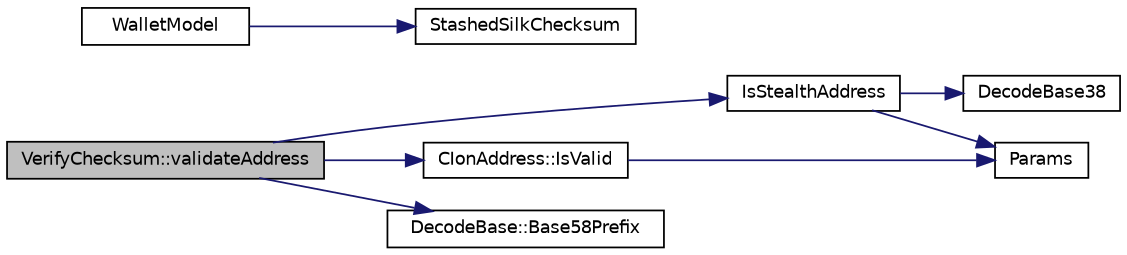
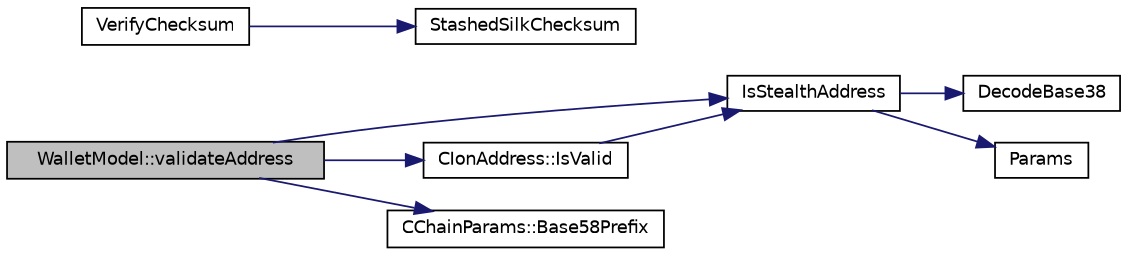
node "WalletModel": label "WalletModel" -> "VerifyChecksum"
node "VerifyChecksum::validateAddress": label "VerifyChecksum::validateAddress" -> "WalletModel::validateAddress"
edge "CIonAddress::IsValid" -> "Params": now "CIonAddress::IsValid" -> "IsStealthAddress"
node "DecodeBase::Base58Prefix": label "DecodeBase::Base58Prefix" -> "CChainParams::Base58Prefix"
